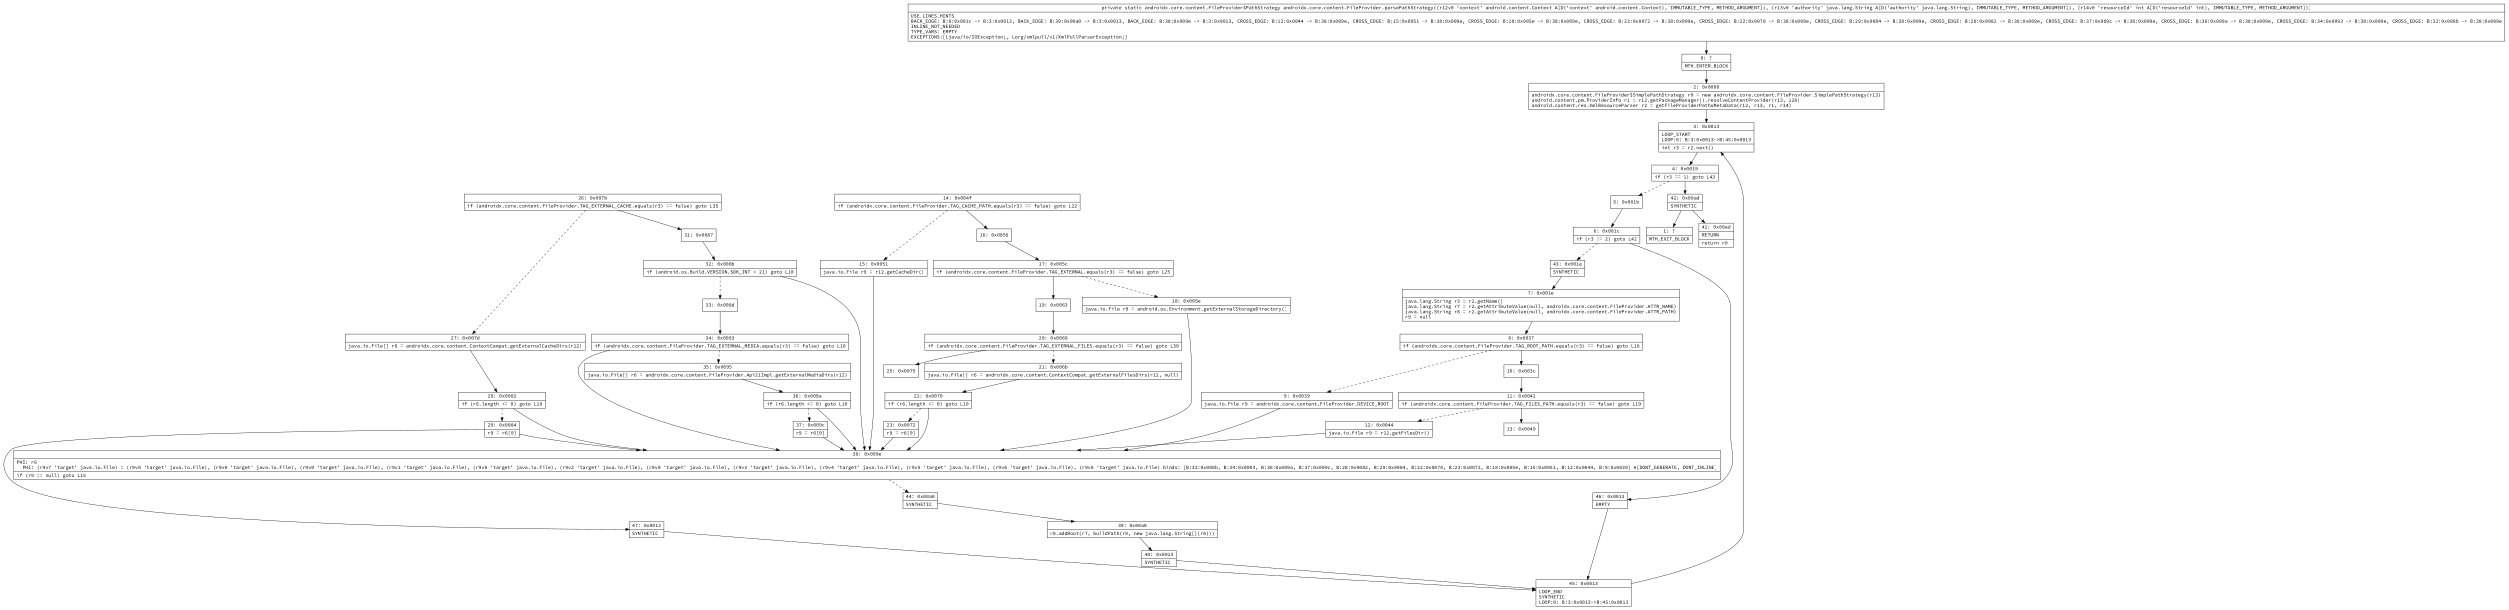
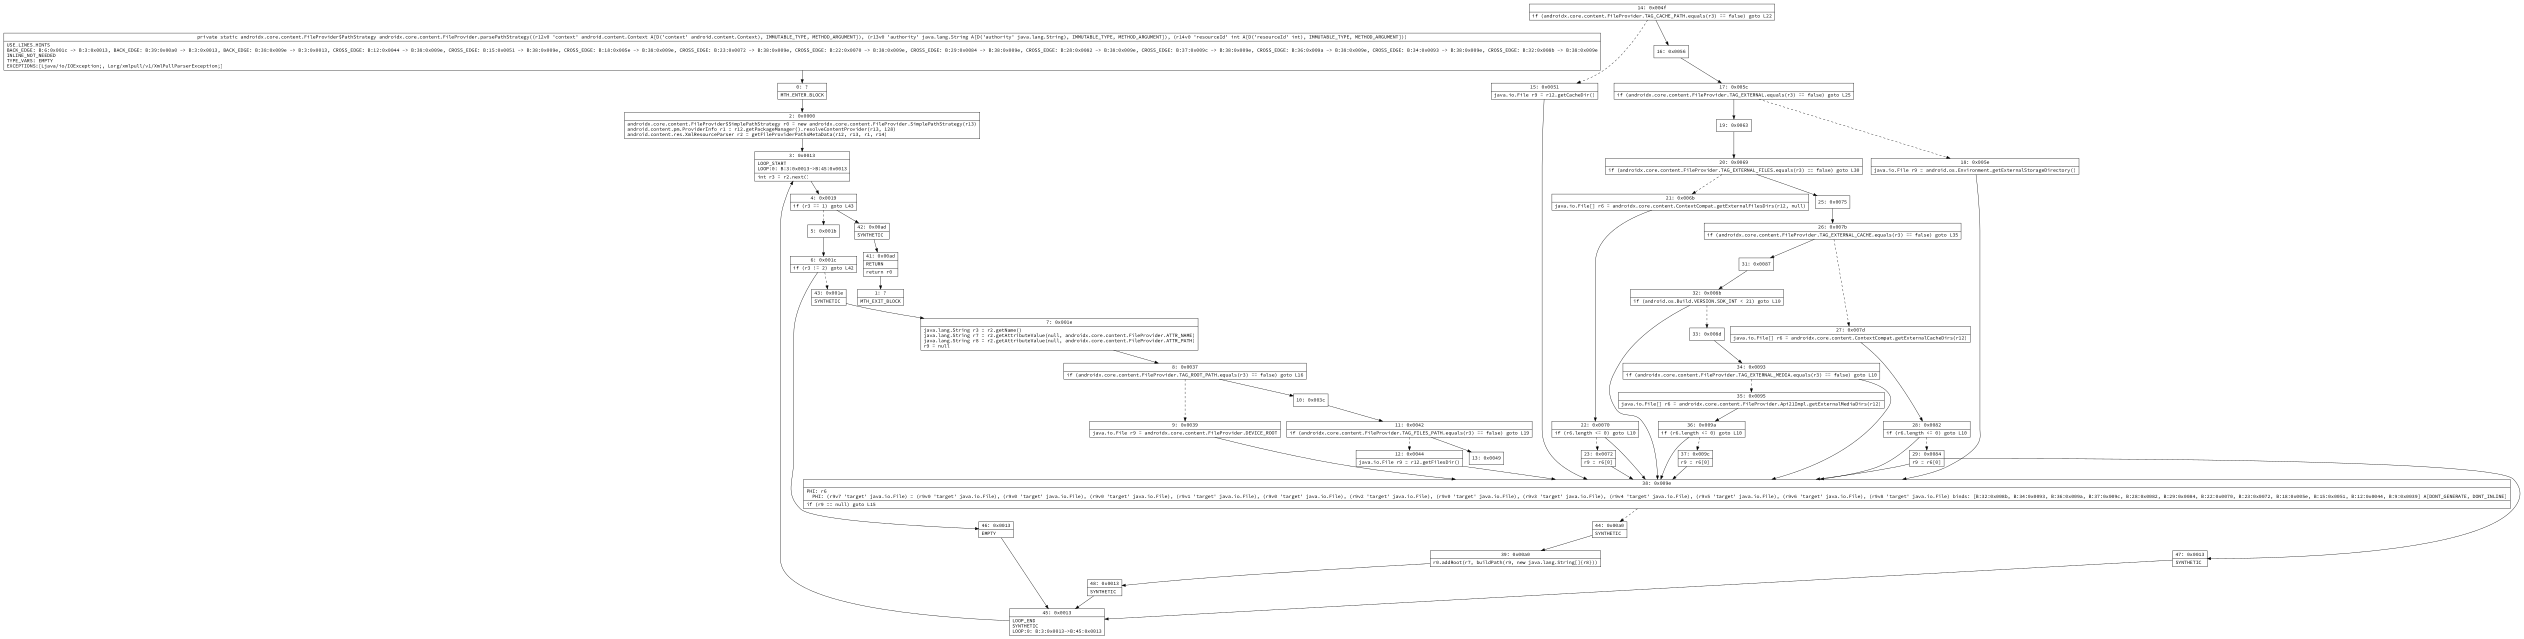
edge "25: 0x0075" -> "26: 0x007b": added
edge "42: 0x00ad" -> "1: ?": now "41: 0x00ad" -> "1: ?"
